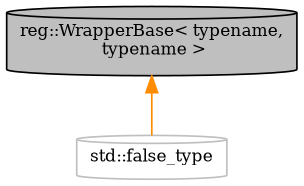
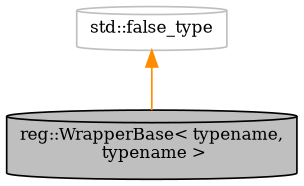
edge "std::false_type" -> "reg::WrapperBase< typename, typename >": reversed
